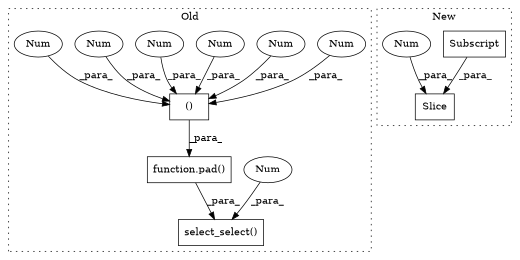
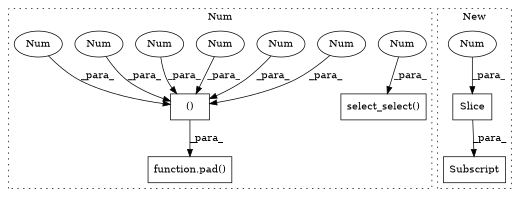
cluster "Old": label "Old" -> "Num"
edge "Subscript" -> "Slice": reversed
edge "function.pad()" -> "select_select()": removed, label "_para_"
